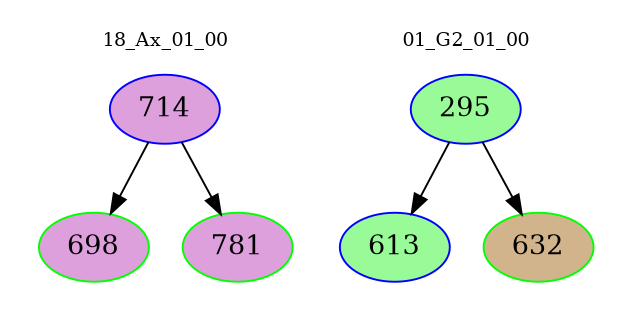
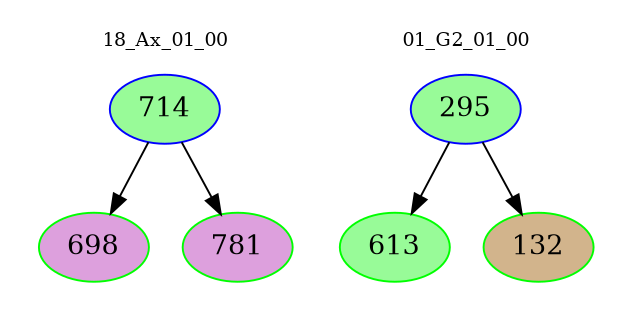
node "714": fillcolor plum -> palegreen
node "613": color blue -> green
node "632": label "632" -> "132"
